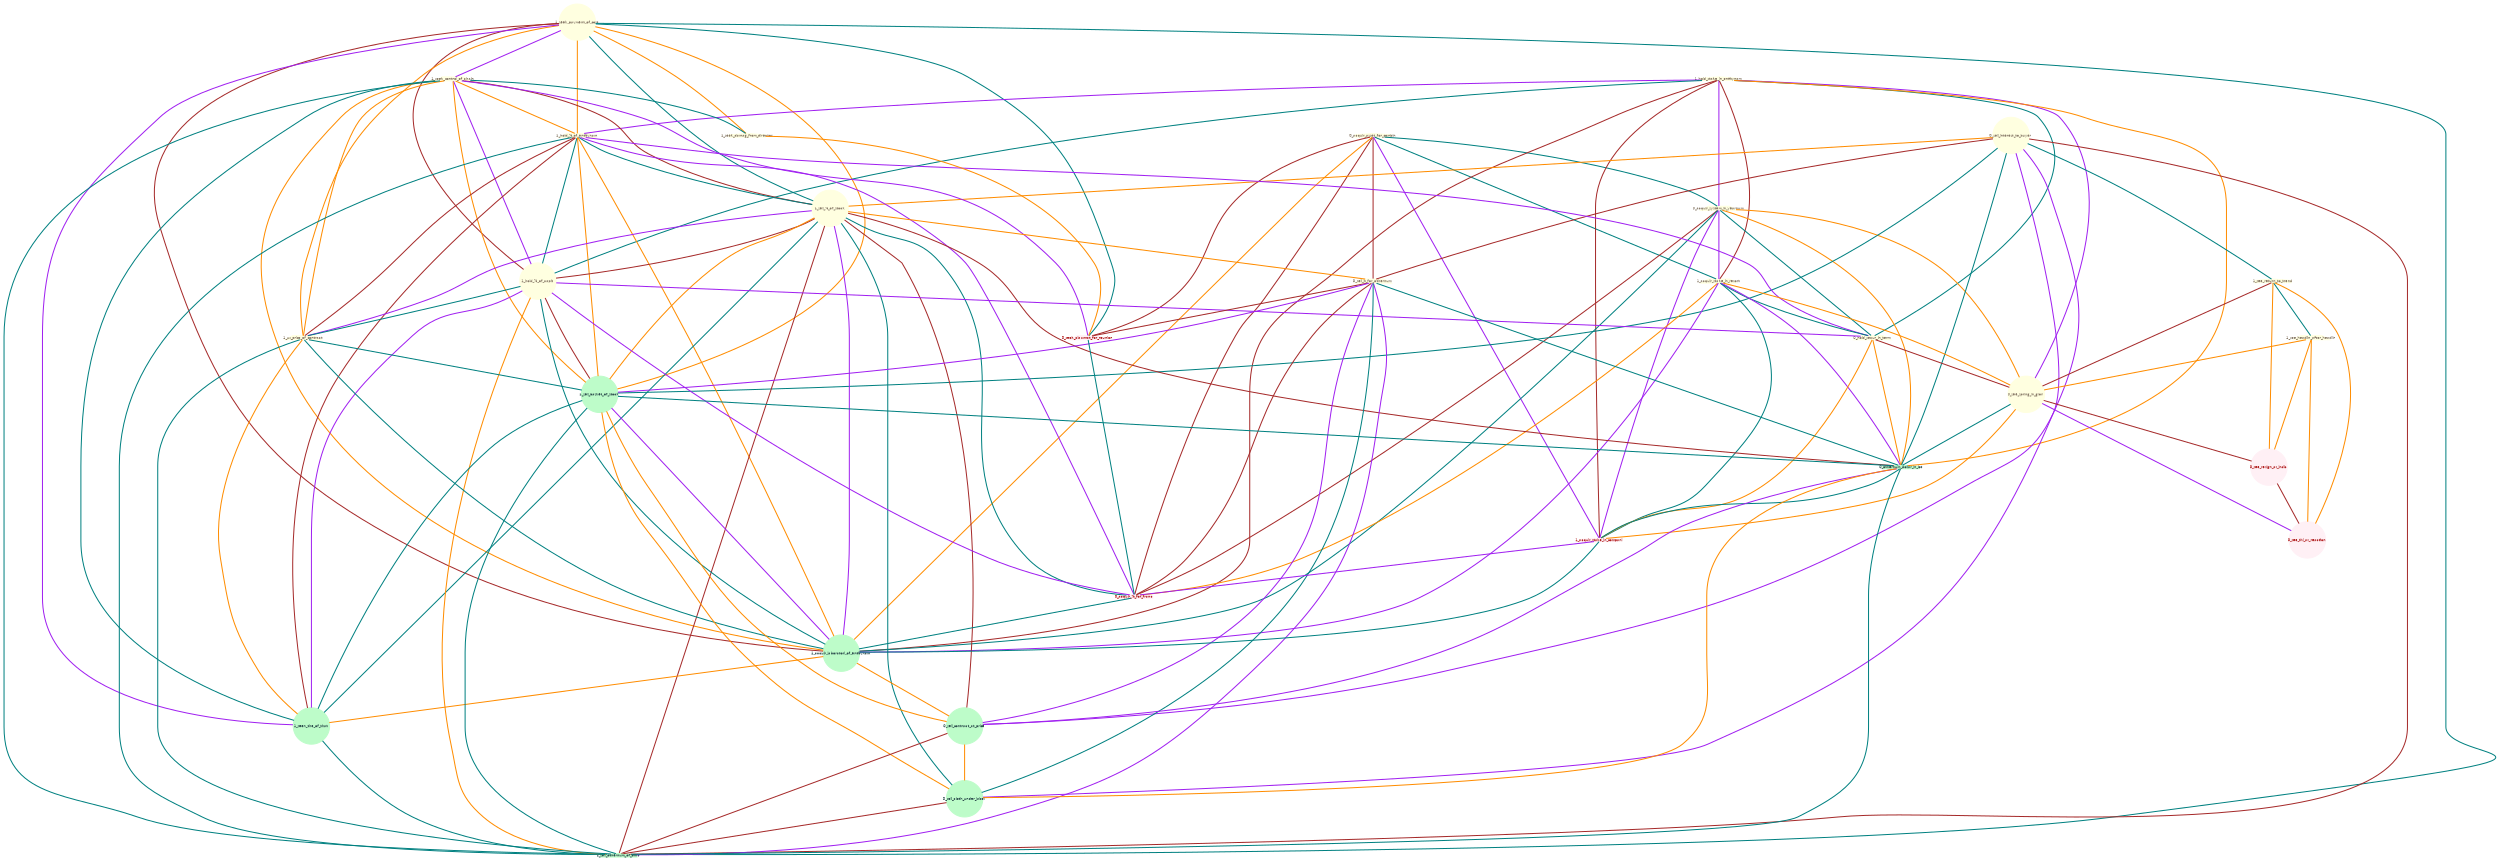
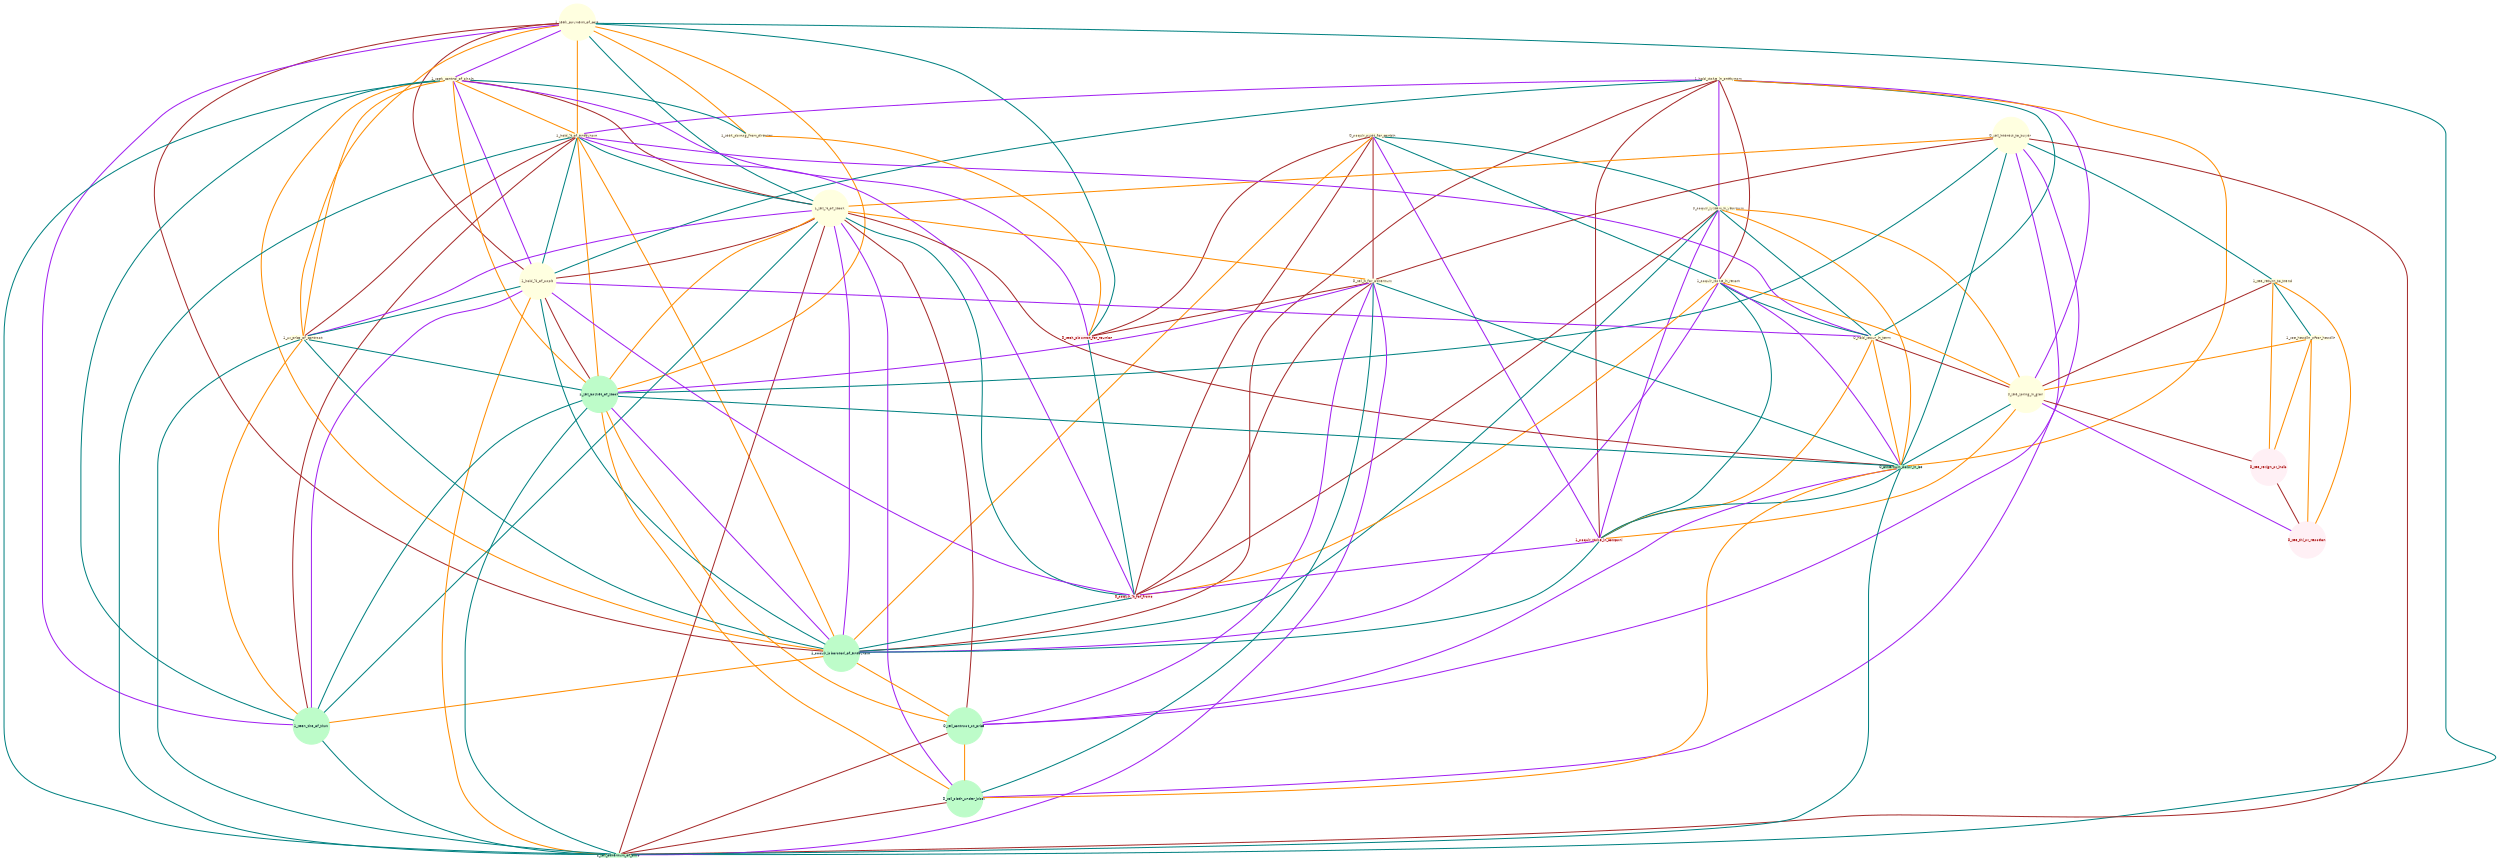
edge "1_sell_%_of_stock" -- "0_sell_cloth_under_label": color teal -> purple
